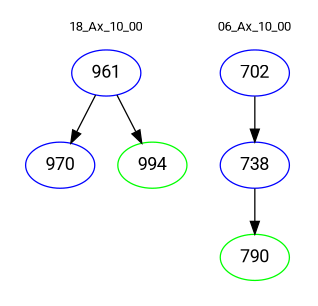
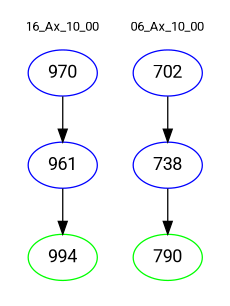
cluster "18_Ax_10_00": label "18_Ax_10_00" -> "16_Ax_10_00"
edge "961" -> "970": reversed
